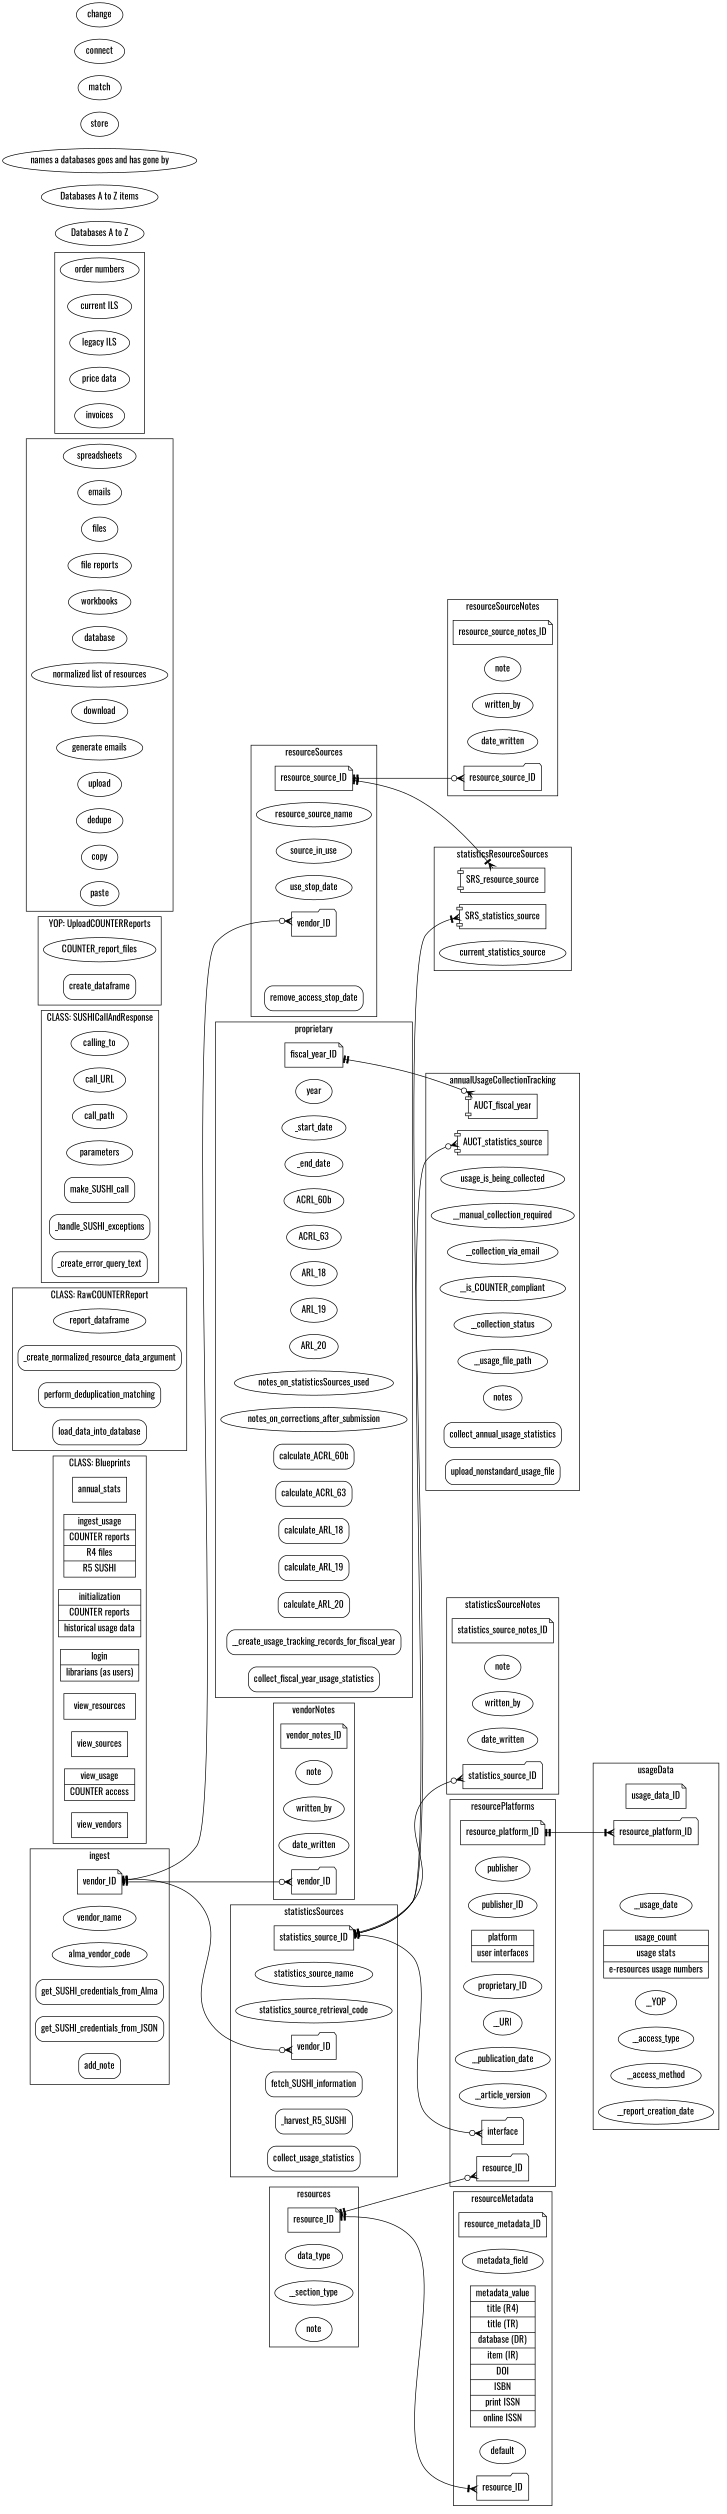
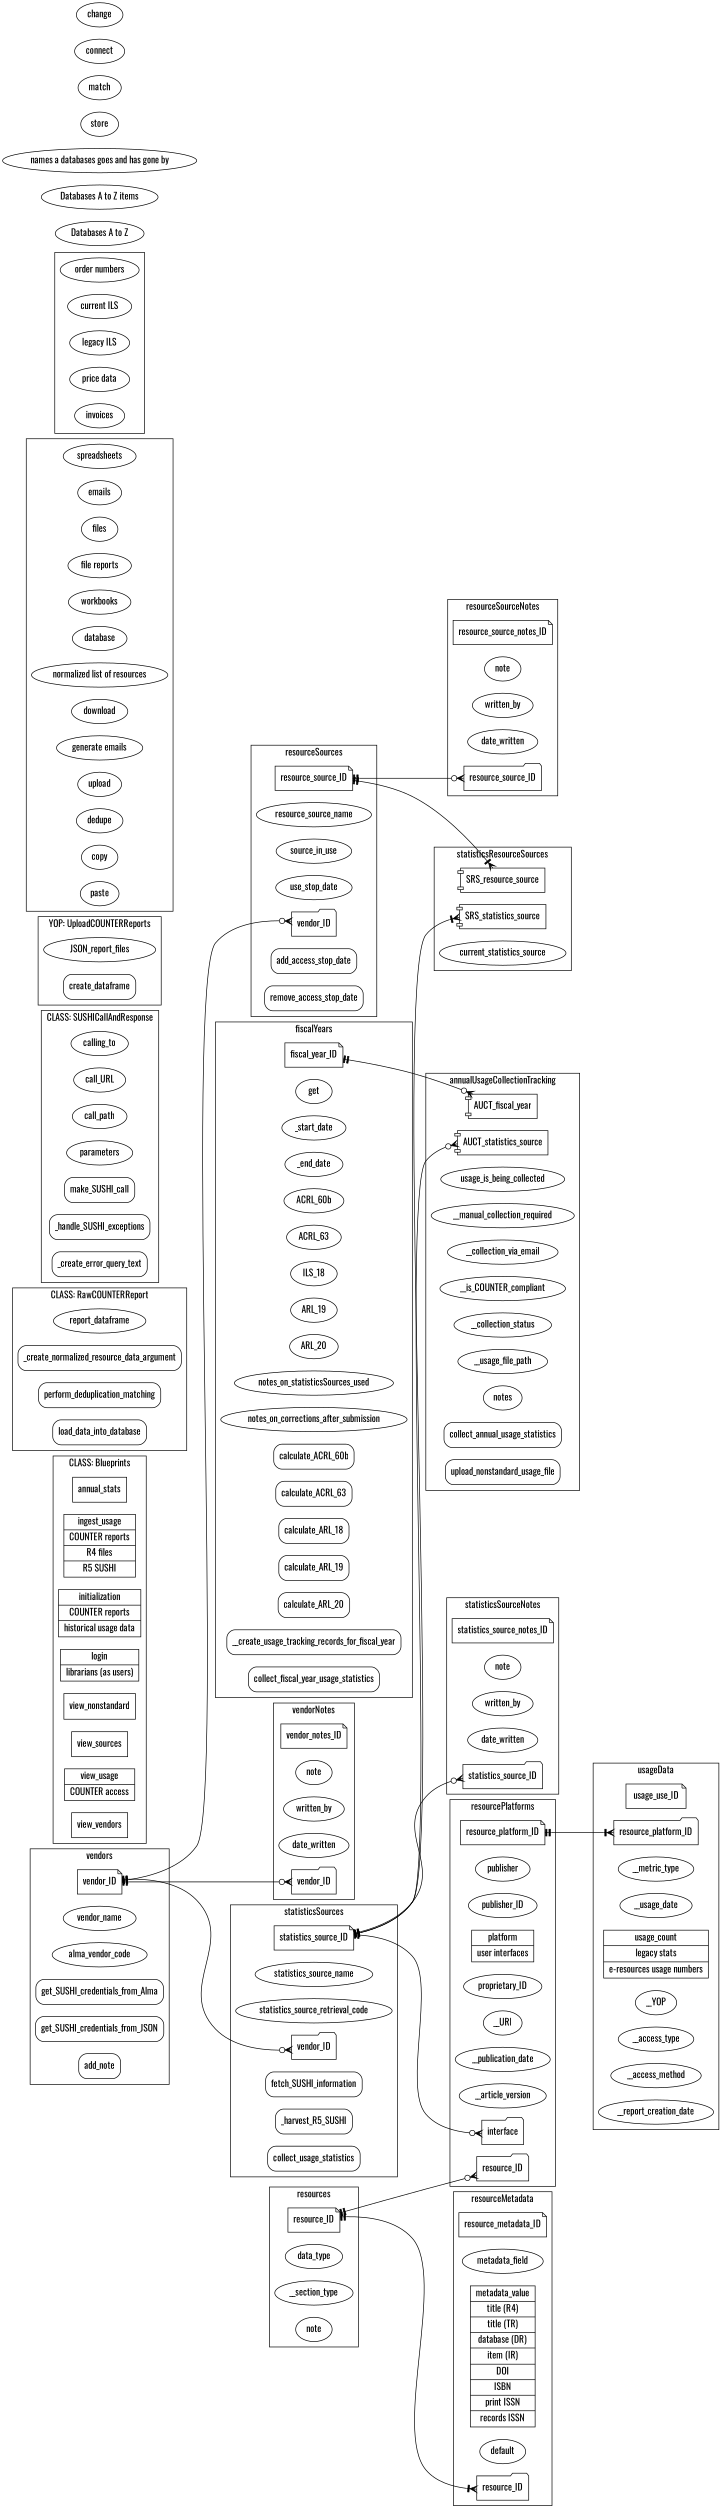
node "COUNTER_report_files": label "COUNTER_report_files" -> "JSON_report_files"
node "add_access_stop_date": added
cluster "proprietary": label "proprietary" -> "fiscalYears"
node "year": label "year" -> "get"
node "ARL_18": label "ARL_18" -> "ILS_18"
node "view_resources": label "view_resources" -> "view_nonstandard"
node "usage_data_ID": label "usage_data_ID" -> "usage_use_ID"
cluster "ingest": label "ingest" -> "vendors"
node "__metric_type": added
node "usage_count": text "usage stats" -> "legacy stats"
node "metadata_value": text "online ISSN" -> "records ISSN"
